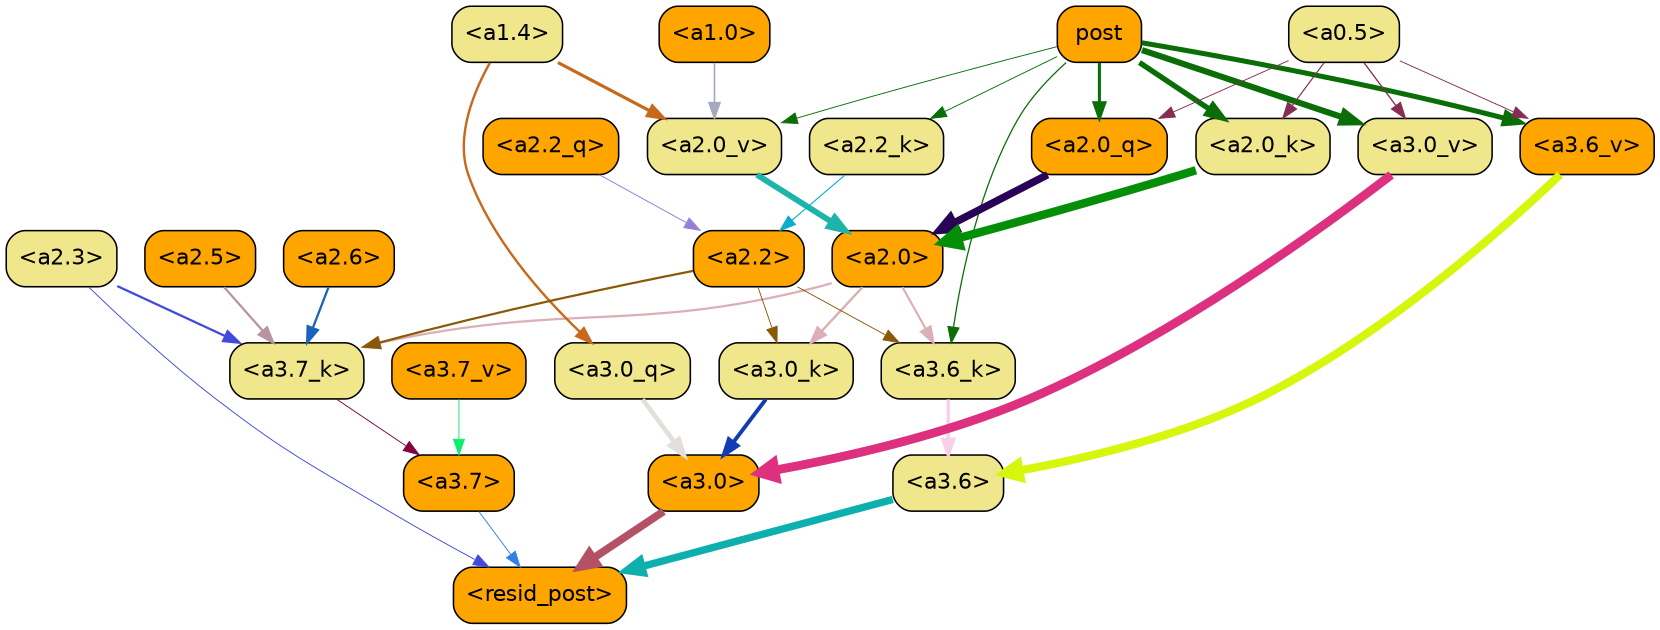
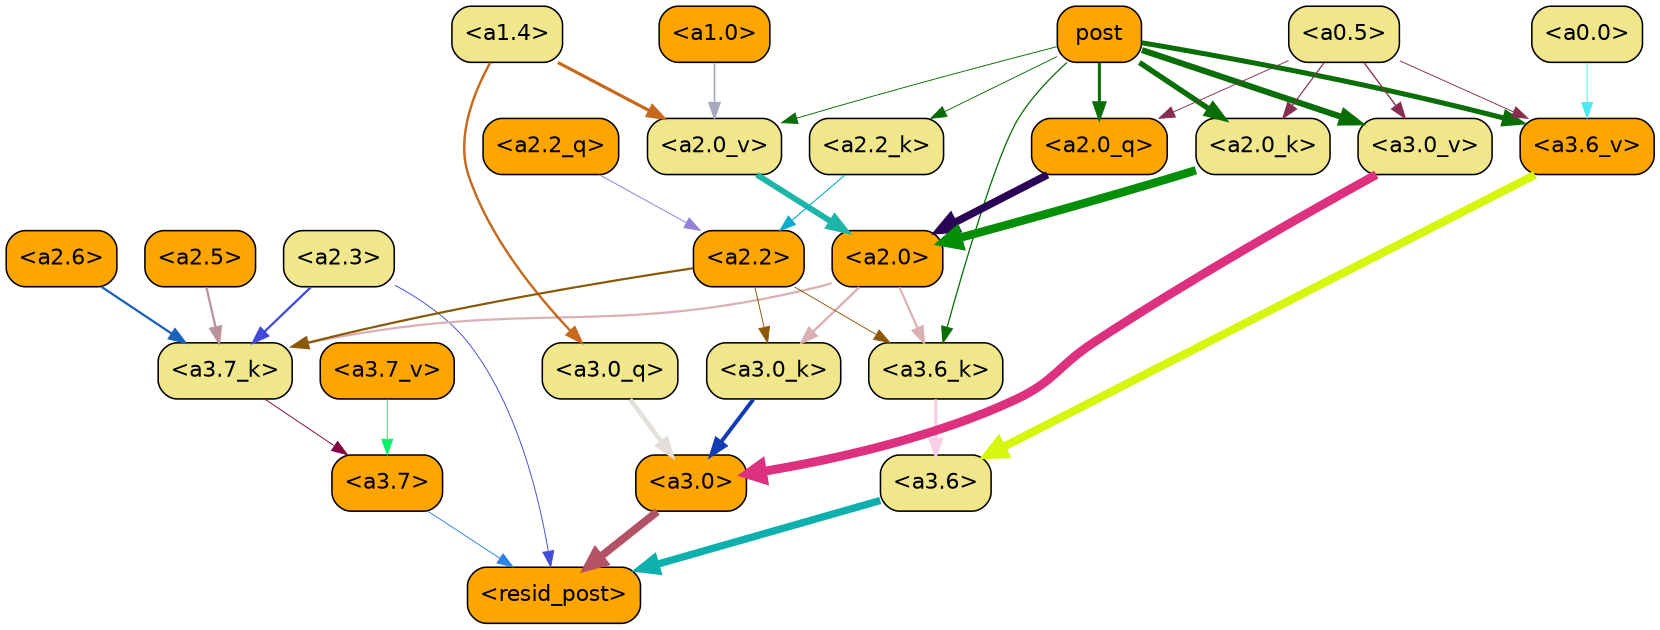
node "<a0.0>": added
